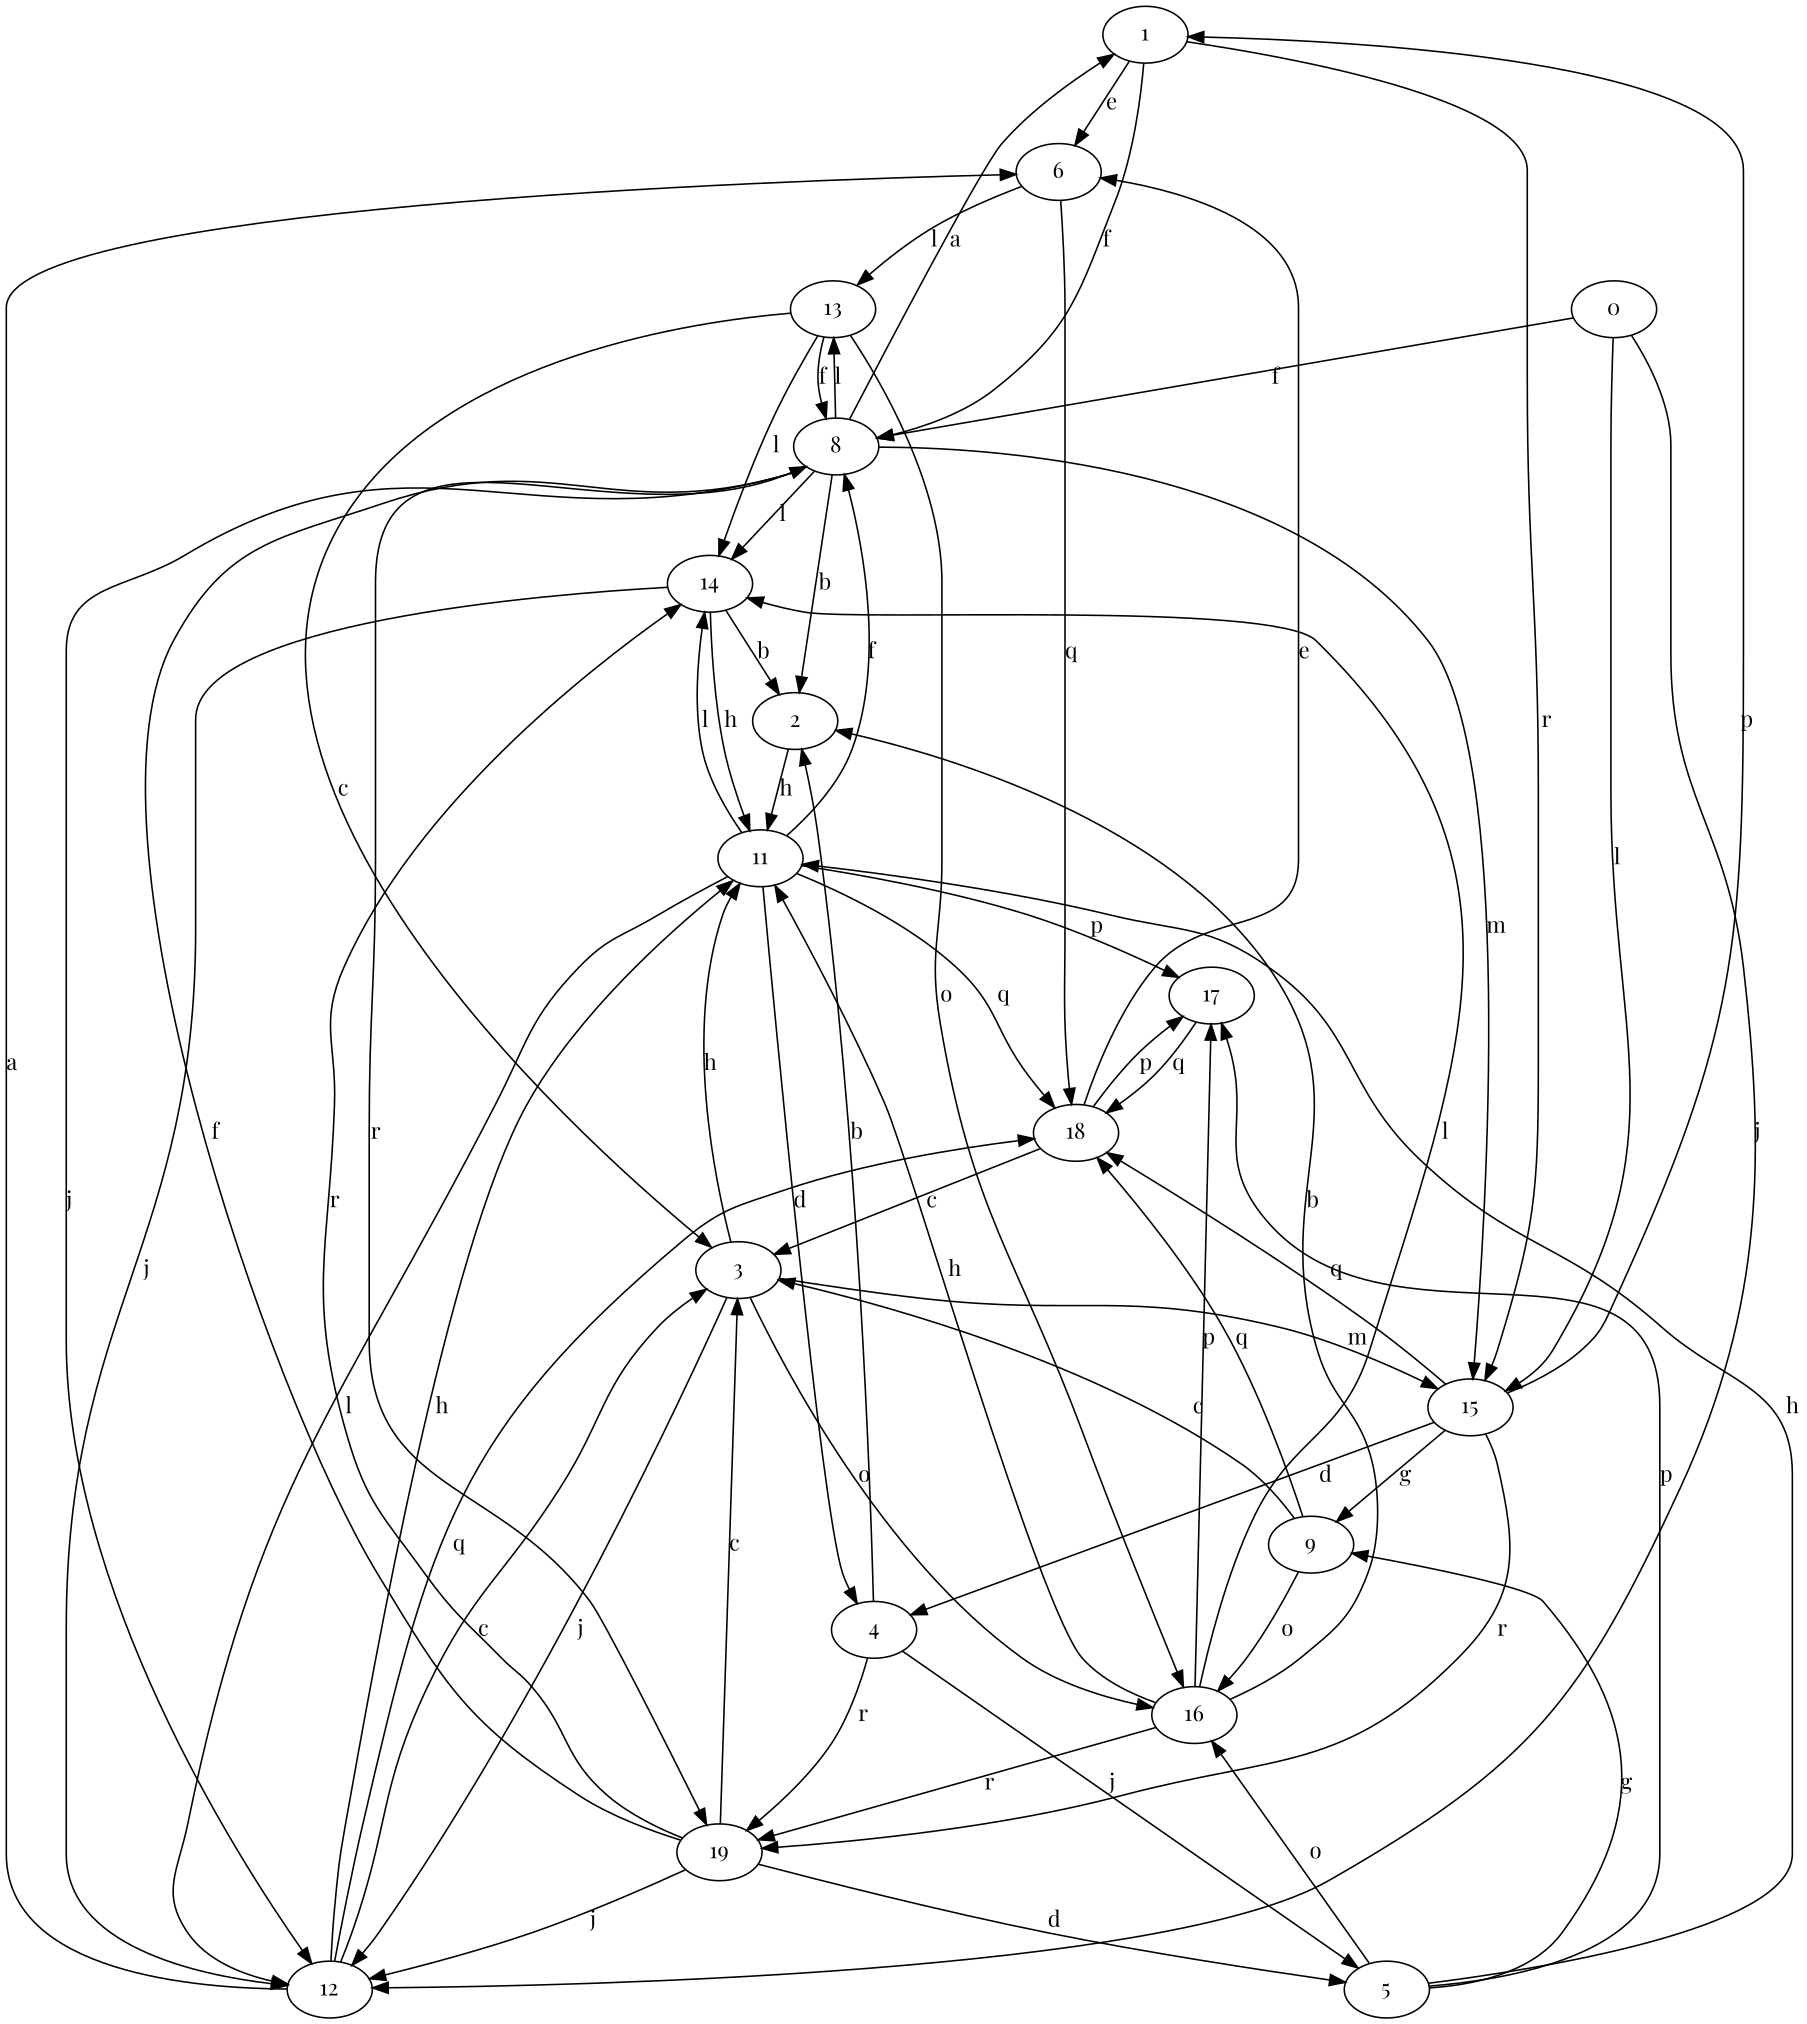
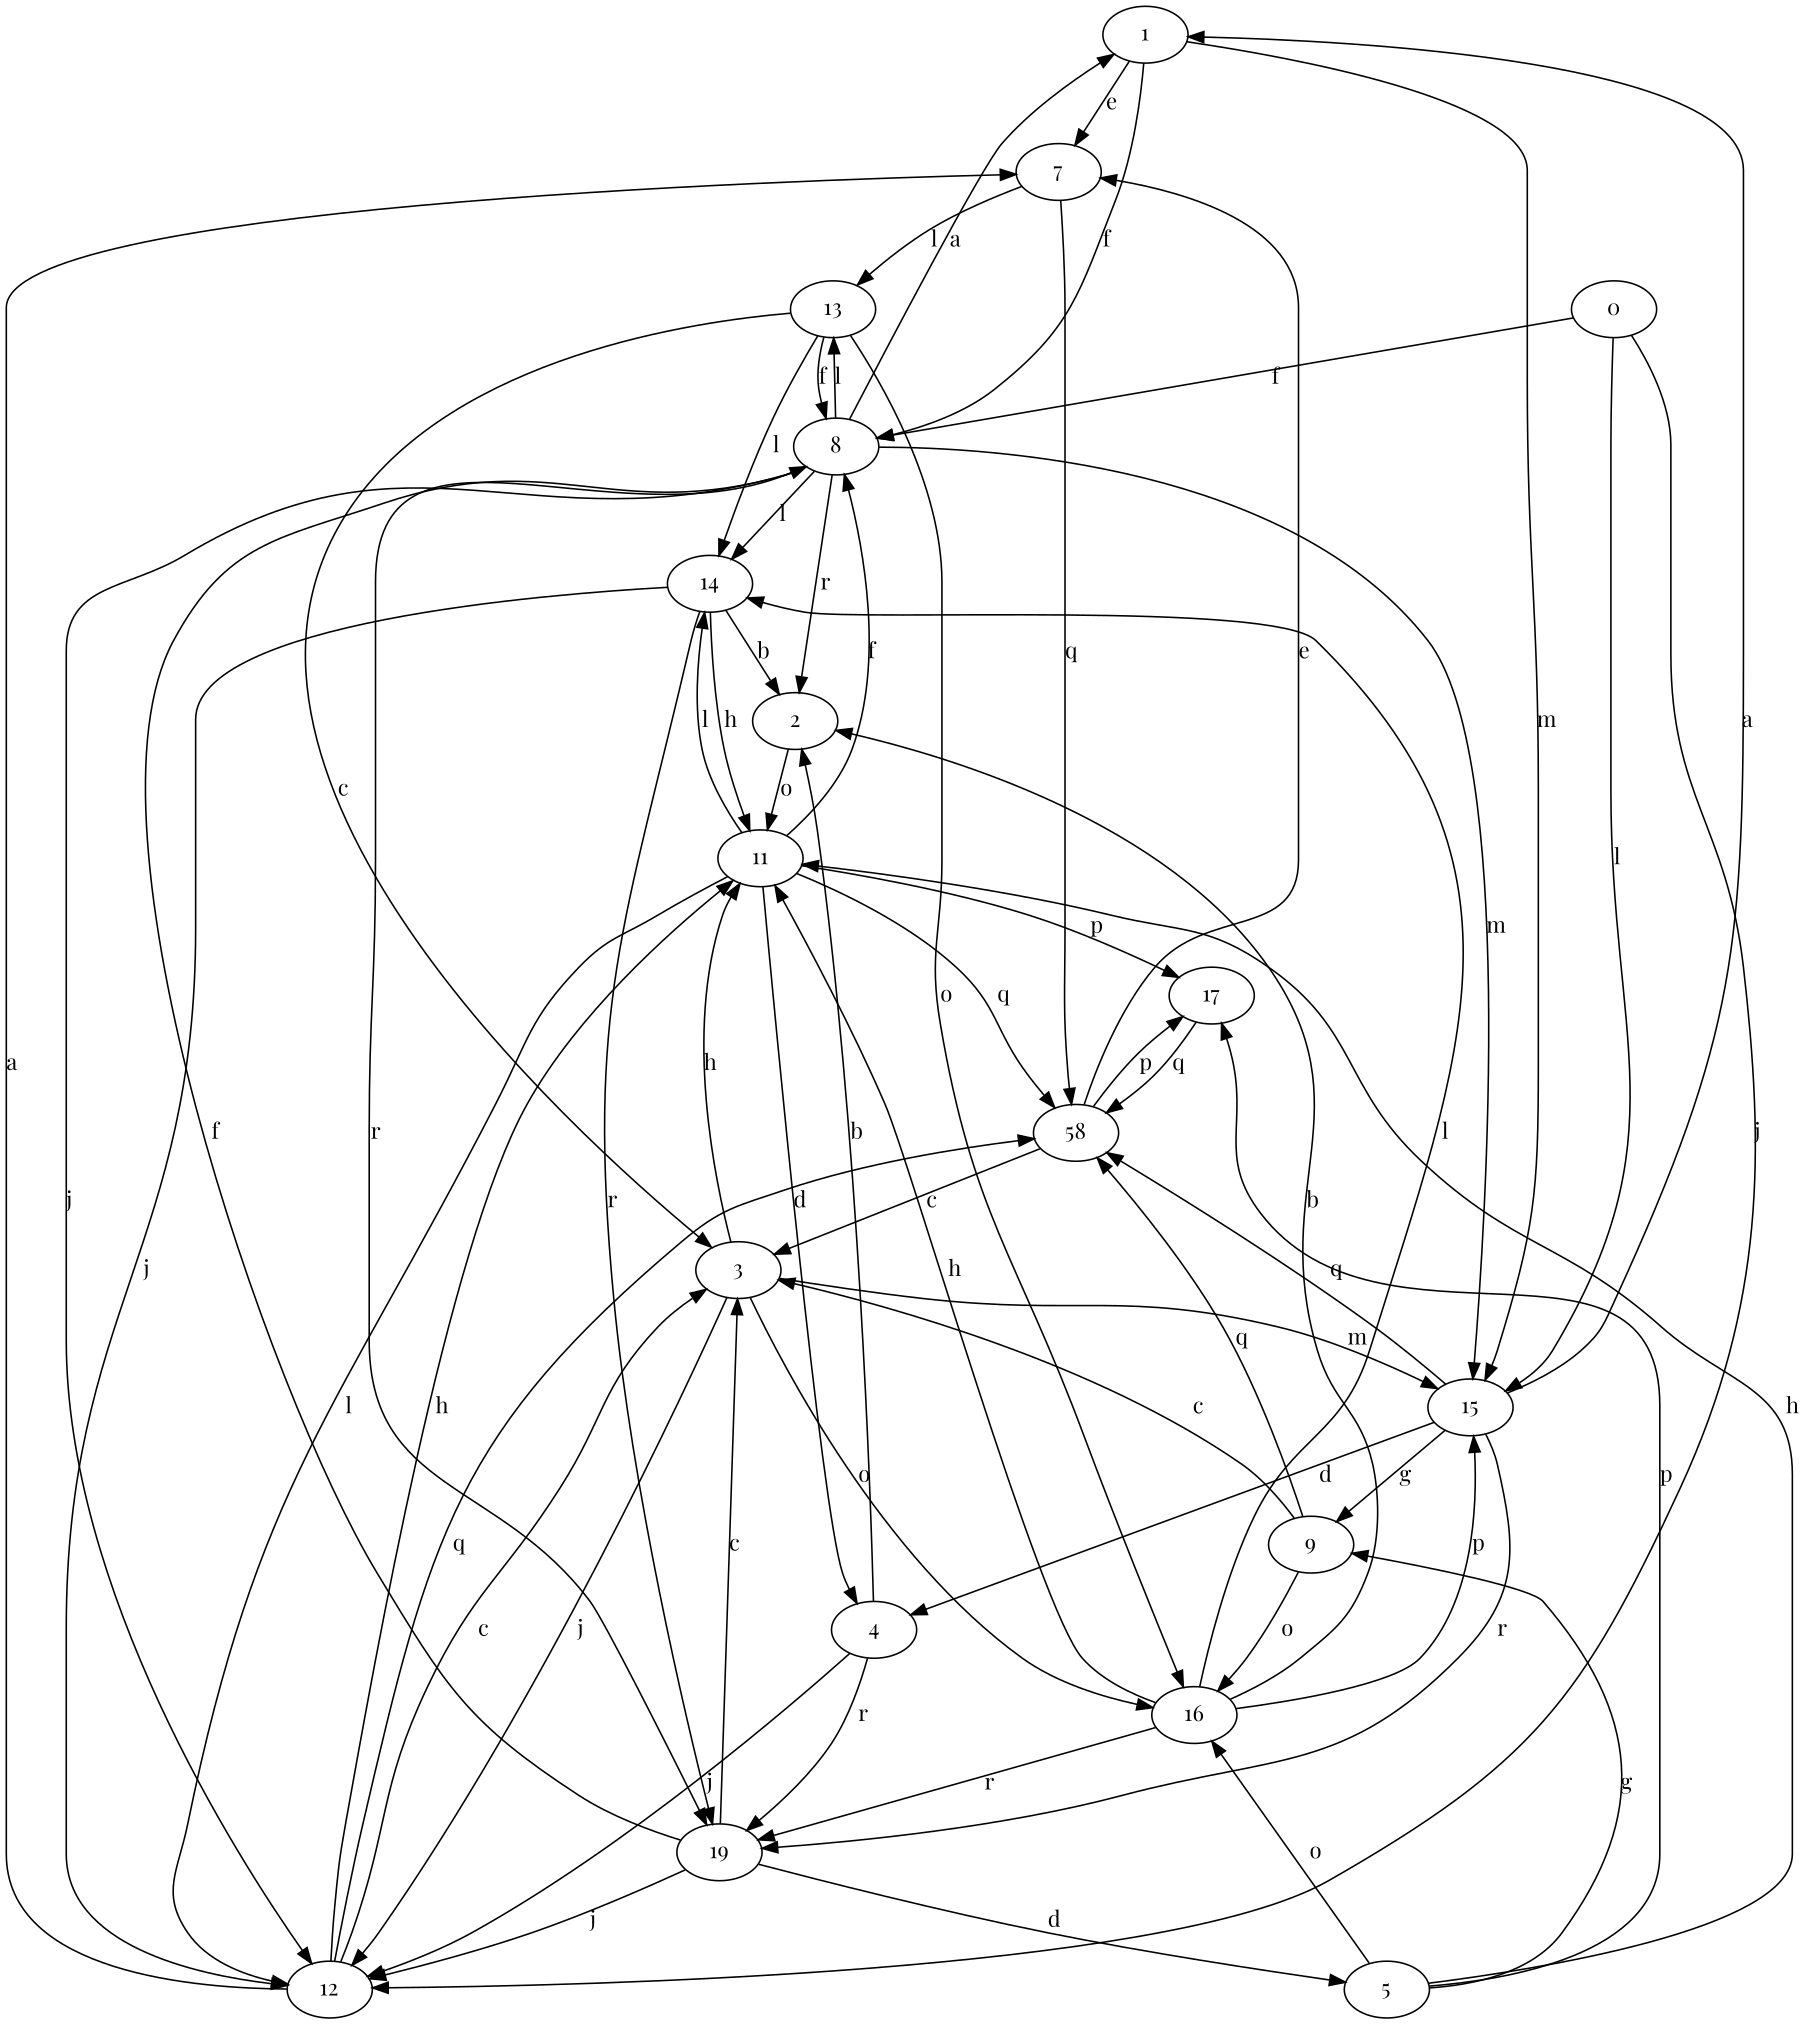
node "6": label "6" -> "7"
edge "8" -> "2": label "b" -> "r"
edge "1" -> "15": label "r" -> "m"
edge "15" -> "1": label "p" -> "a"
edge "2" -> "11": label "h" -> "o"
node "18": label "18" -> "58"
edge "19" -> "14": reversed
edge "16" -> "17": now "16" -> "15"
edge "4" -> "5": now "4" -> "12"
